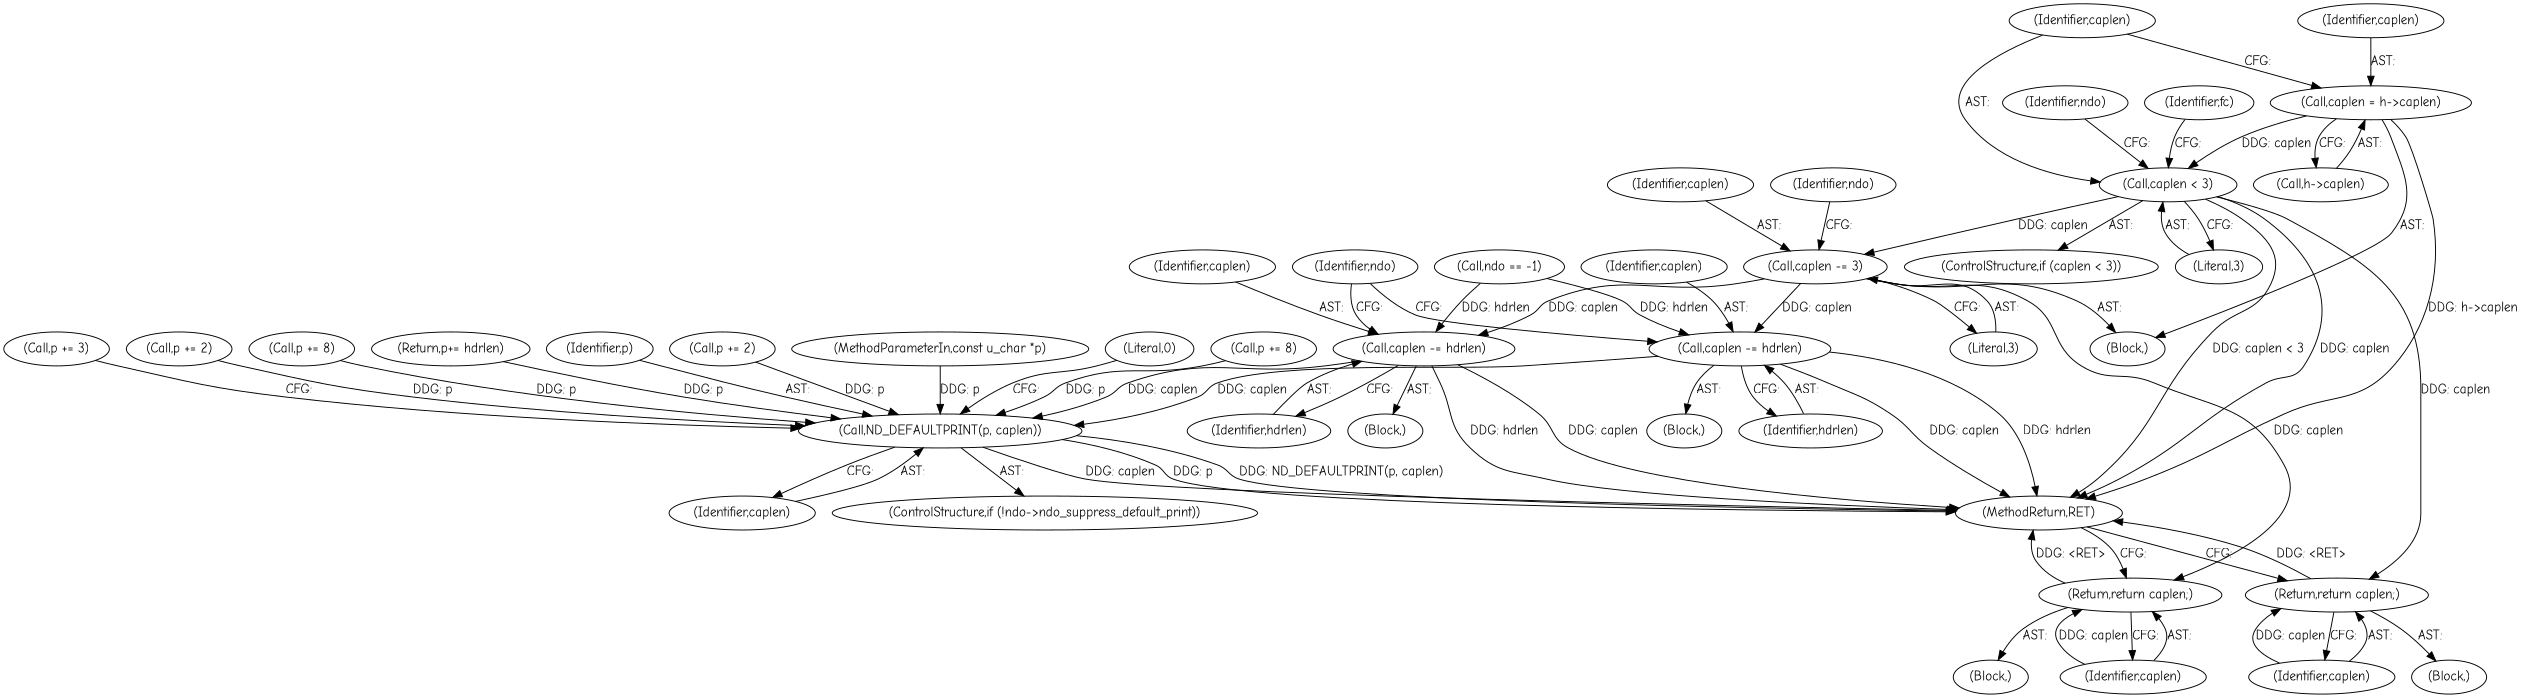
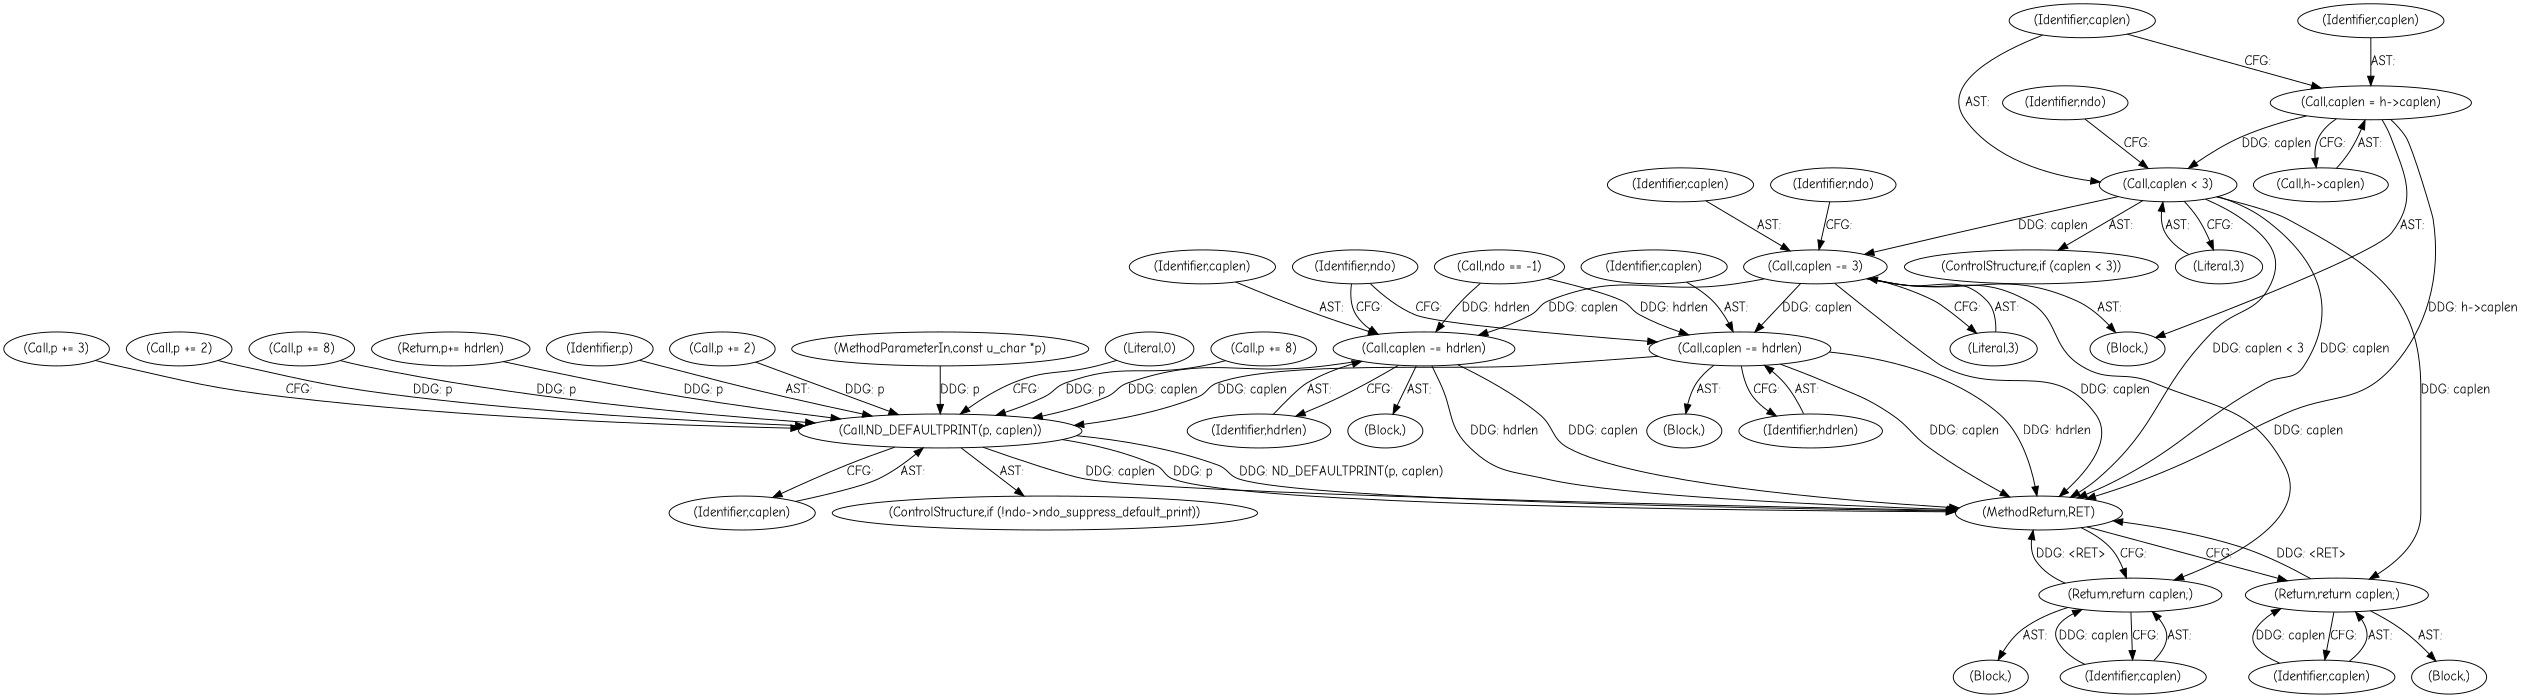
node "(Identifier,fc)": removed
edge "(Call,caplen -= 3)" -> "(MethodReturn,RET)": added, label "DDG: caplen"
